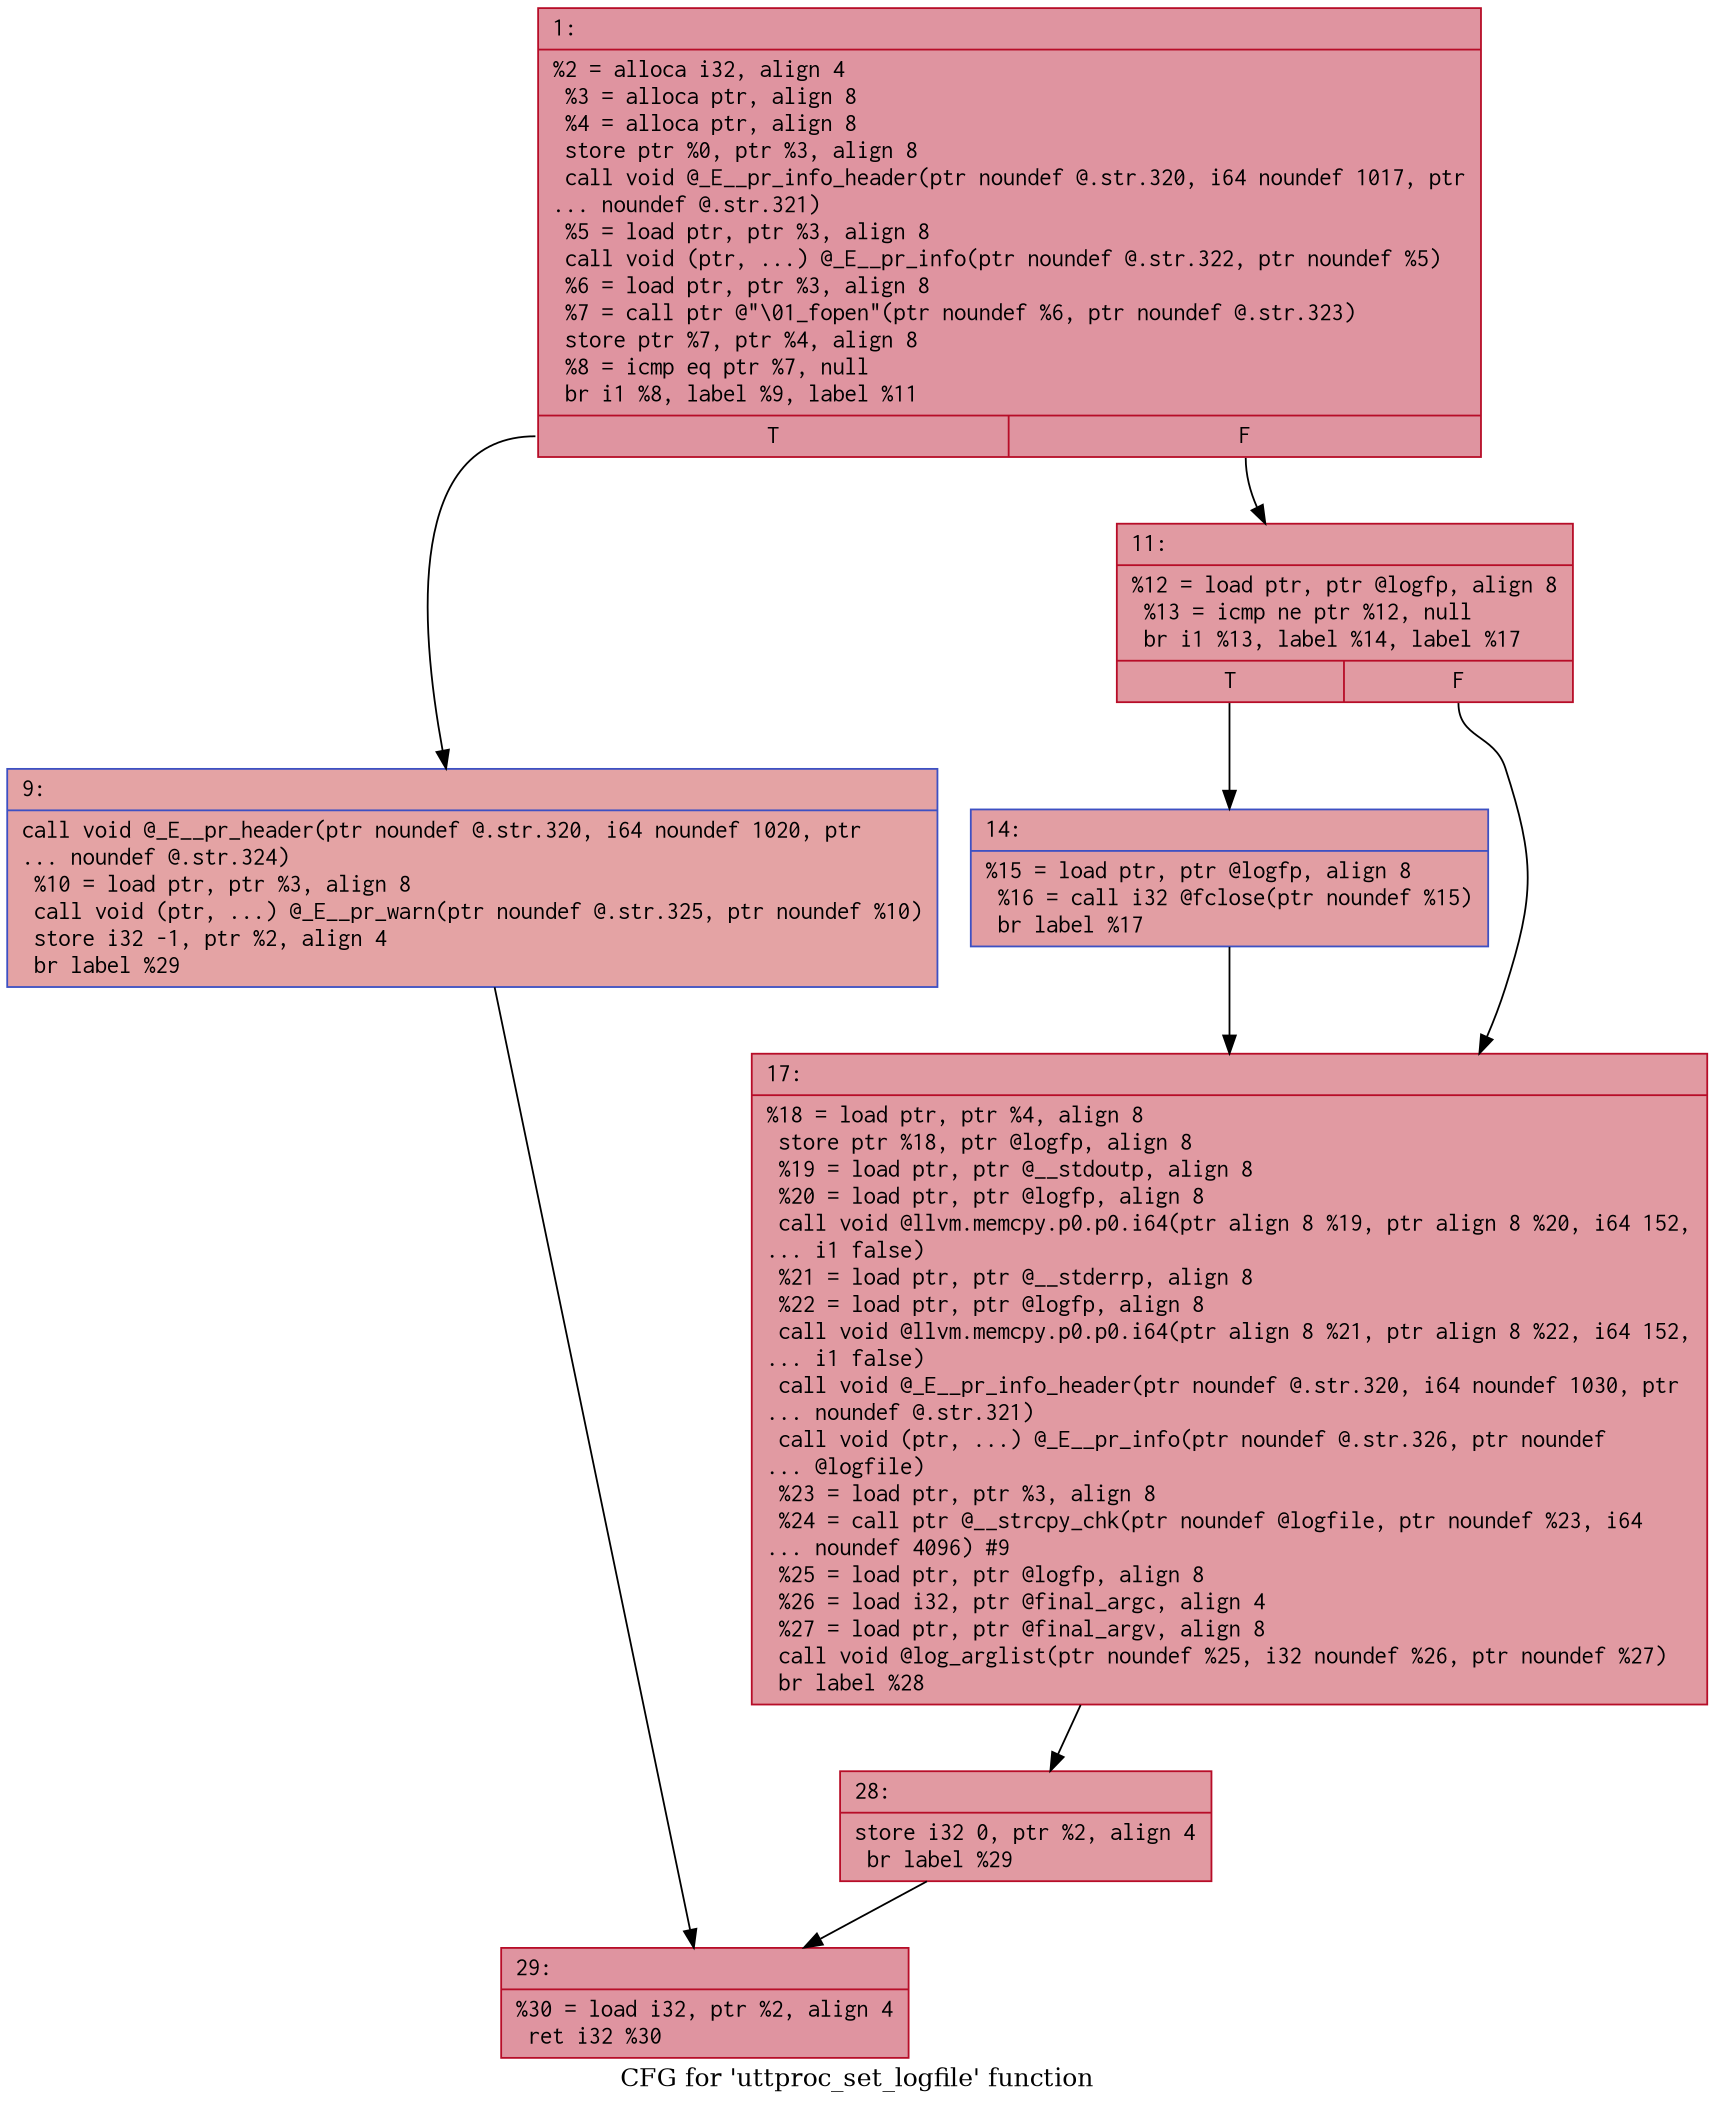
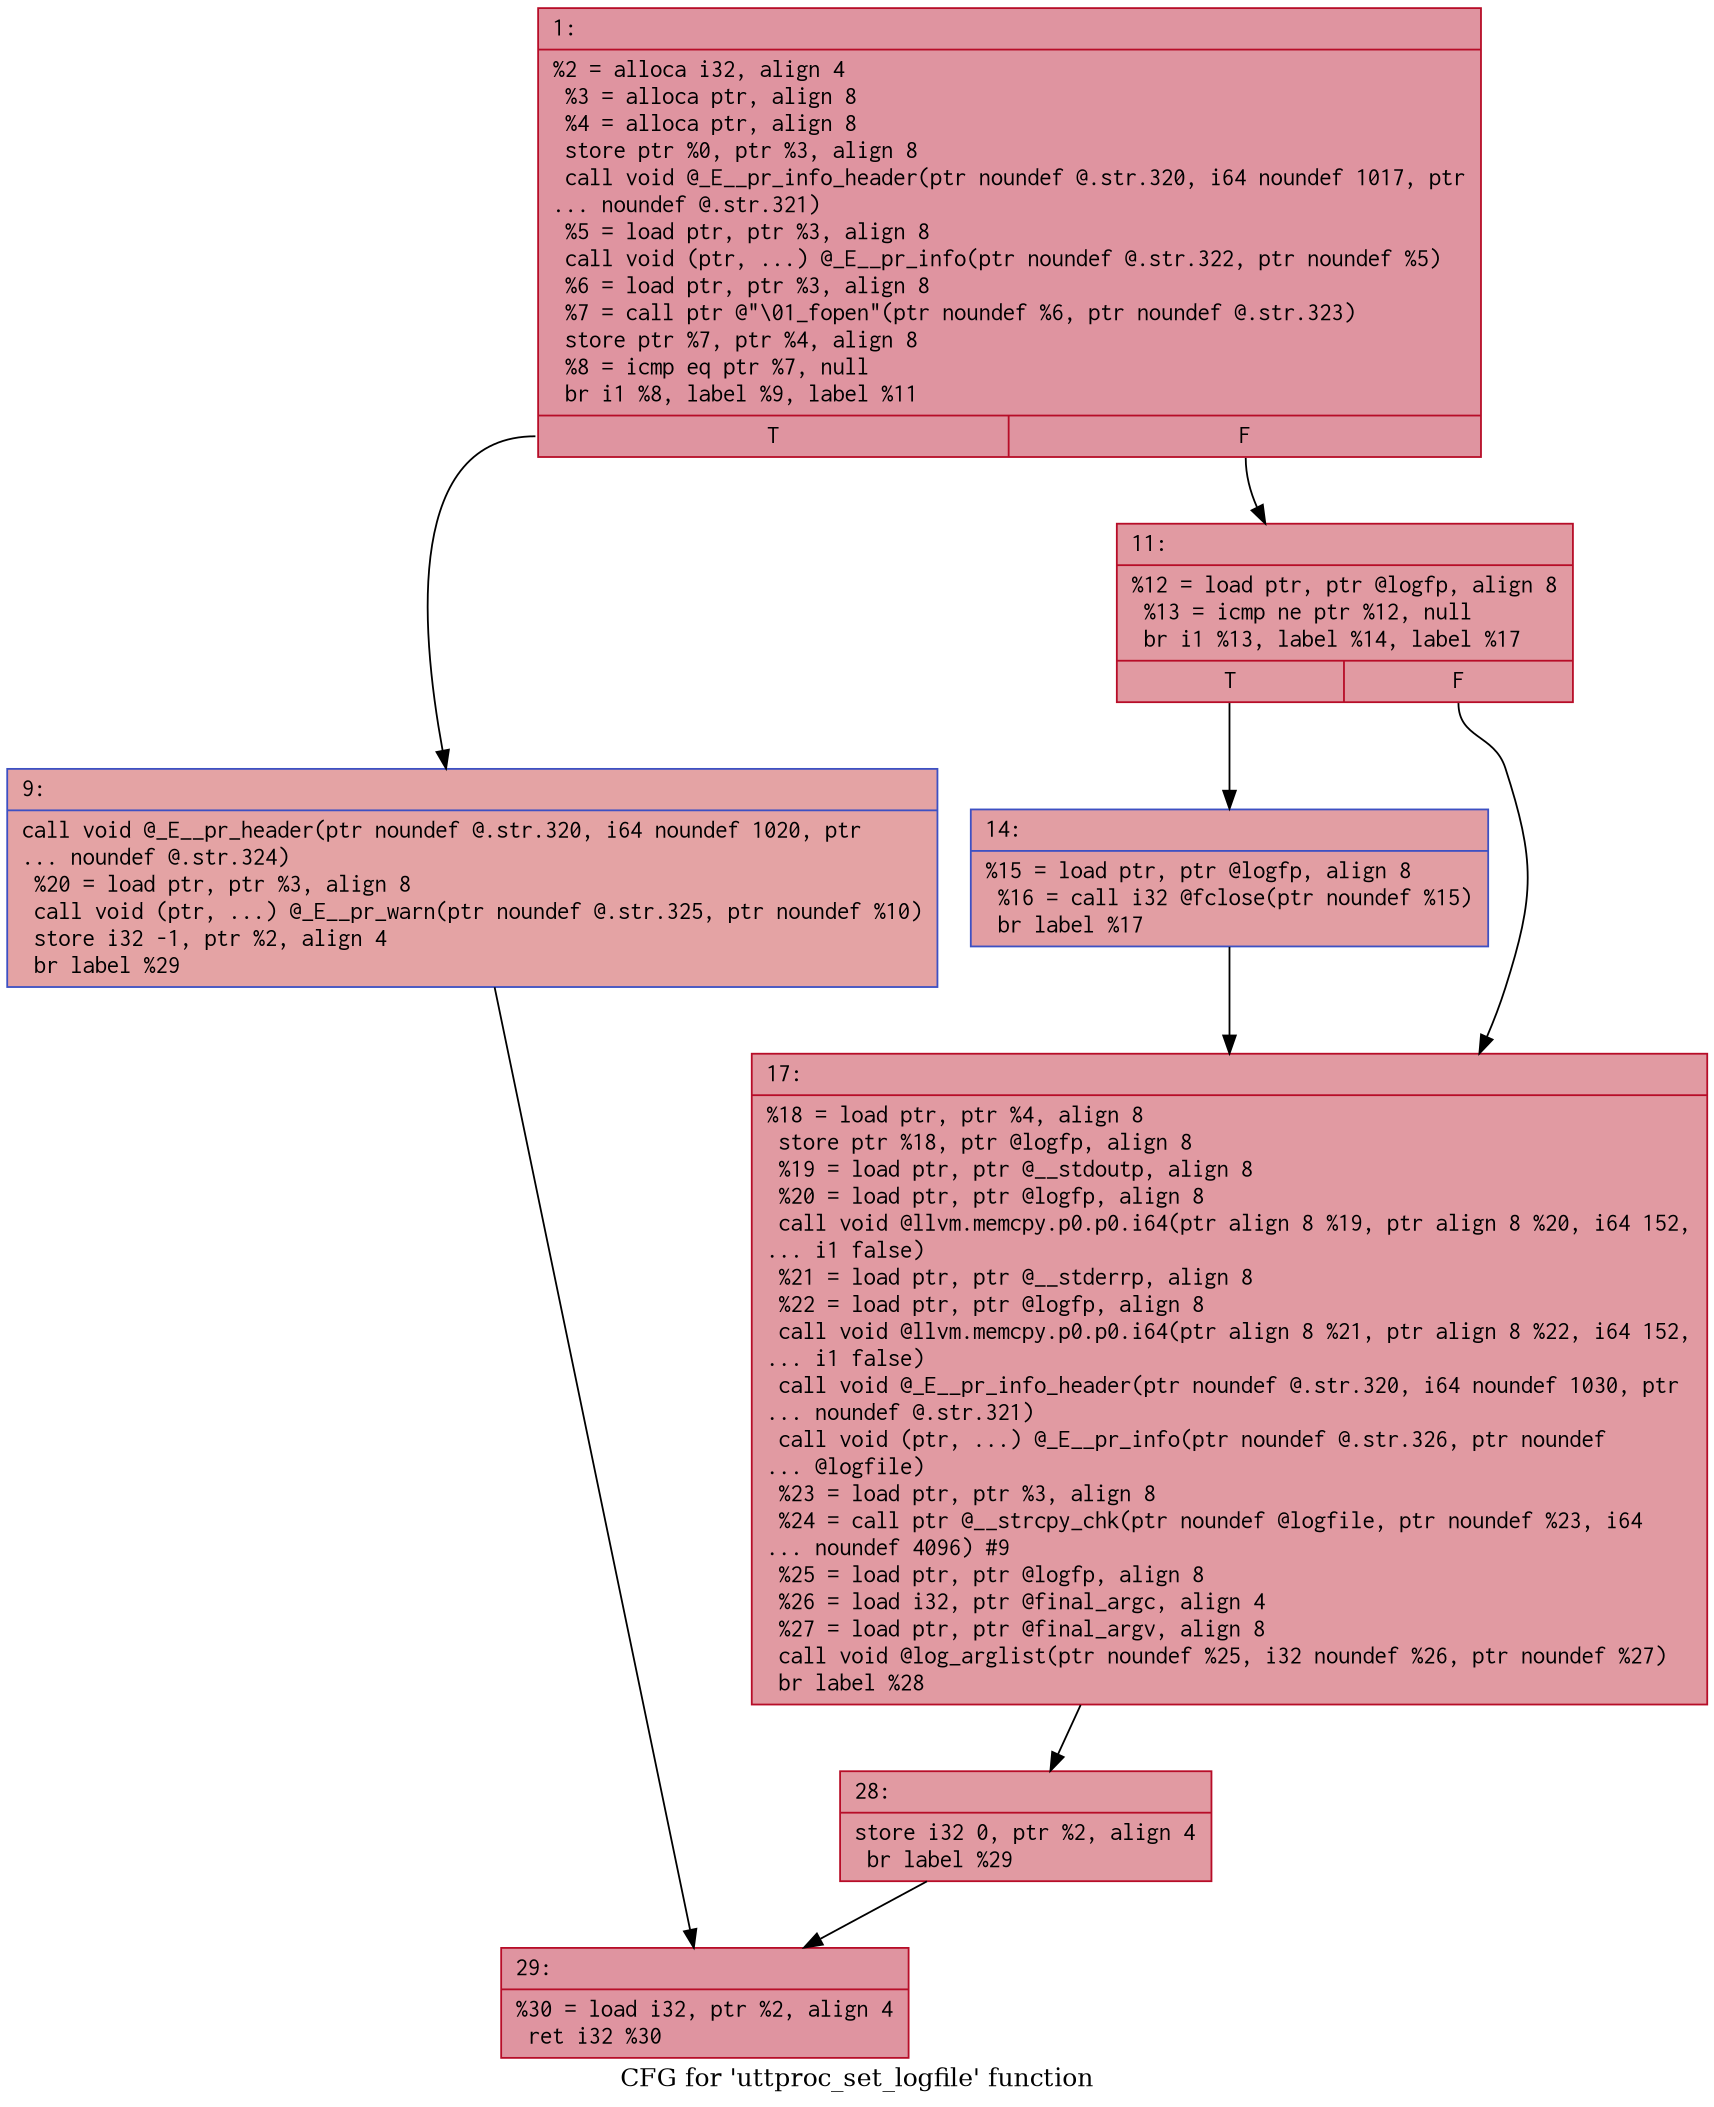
node "9:": text "%10 = load ptr, ptr %3, align 8" -> "%20 = load ptr, ptr %3, align 8"
